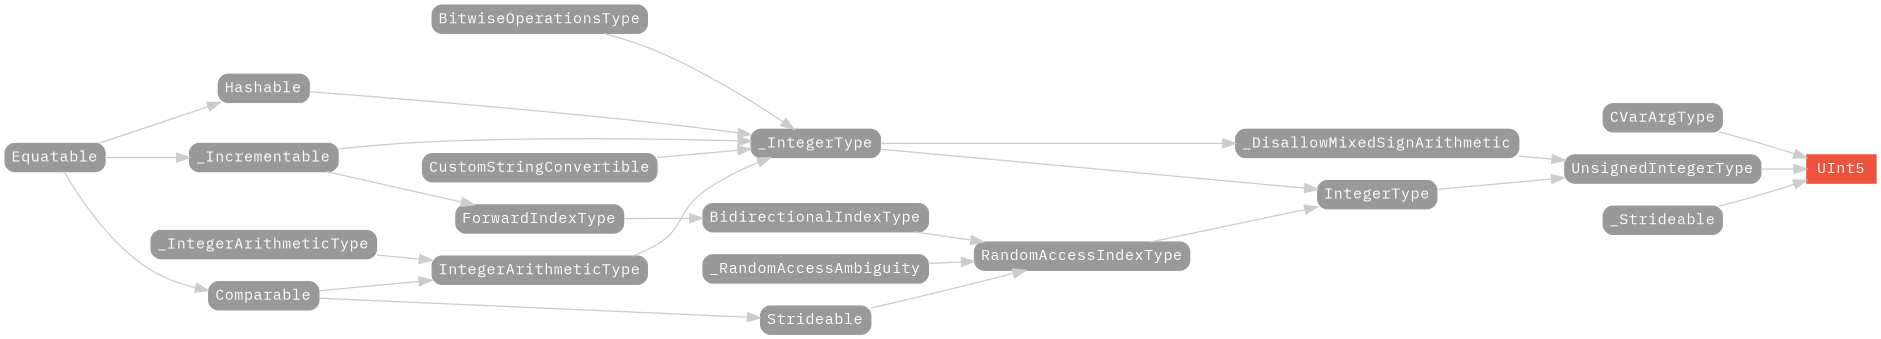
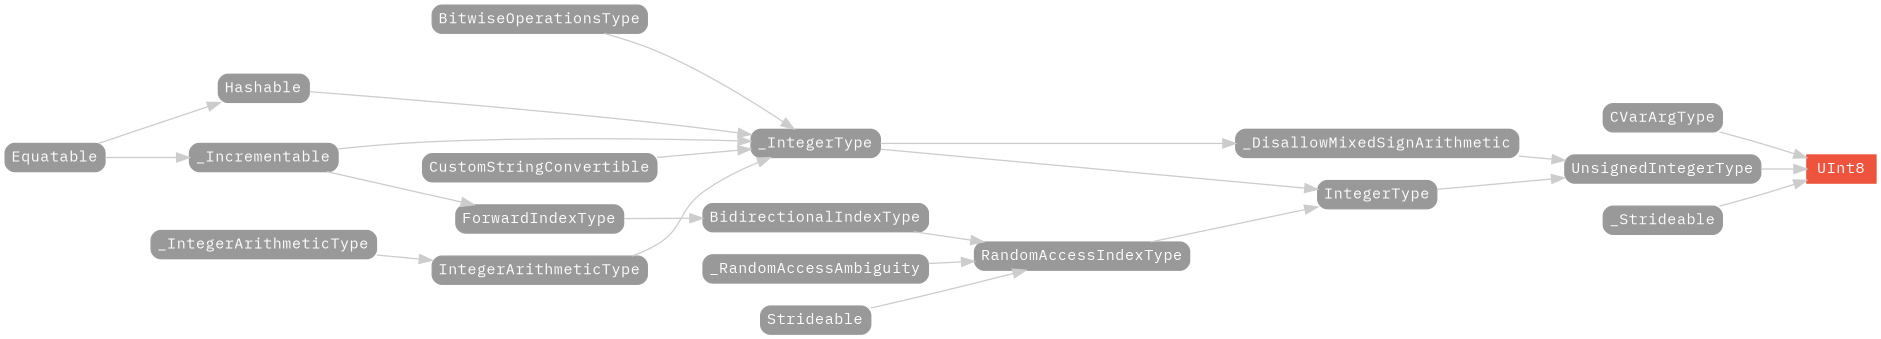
node "UInt5": label "UInt5" -> "UInt8"
node "Comparable": removed
